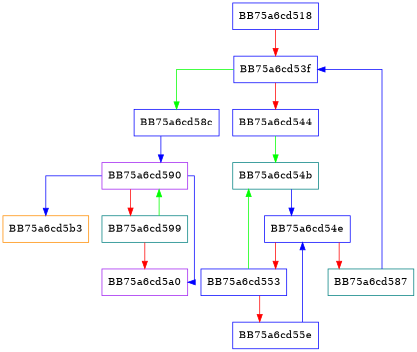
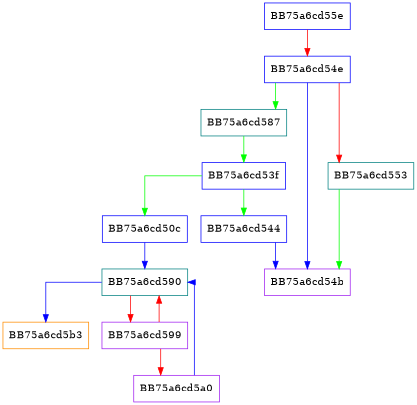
node "BB75a6cd518": removed
edge "BB75a6cd53f" -> "BB75a6cd544": color red -> green
node "BB75a6cd58c": label "BB75a6cd58c" -> "BB75a6cd50c"
edge "BB75a6cd587" -> "BB75a6cd53f": color blue -> green
edge "BB75a6cd544" -> "BB75a6cd54b": color green -> blue
node "BB75a6cd590": color purple -> teal
node "BB75a6cd54b": color teal -> purple
edge "BB75a6cd54b" -> "BB75a6cd54e": reversed
edge "BB75a6cd599" -> "BB75a6cd590": color green -> red
edge "BB75a6cd590" -> "BB75a6cd5a0": reversed
node "BB75a6cd599": color teal -> purple
edge "BB75a6cd54e" -> "BB75a6cd587": color red -> green
node "BB75a6cd553": color blue -> teal
edge "BB75a6cd55e" -> "BB75a6cd54e": color blue -> red
edge "BB75a6cd553" -> "BB75a6cd55e": removed
